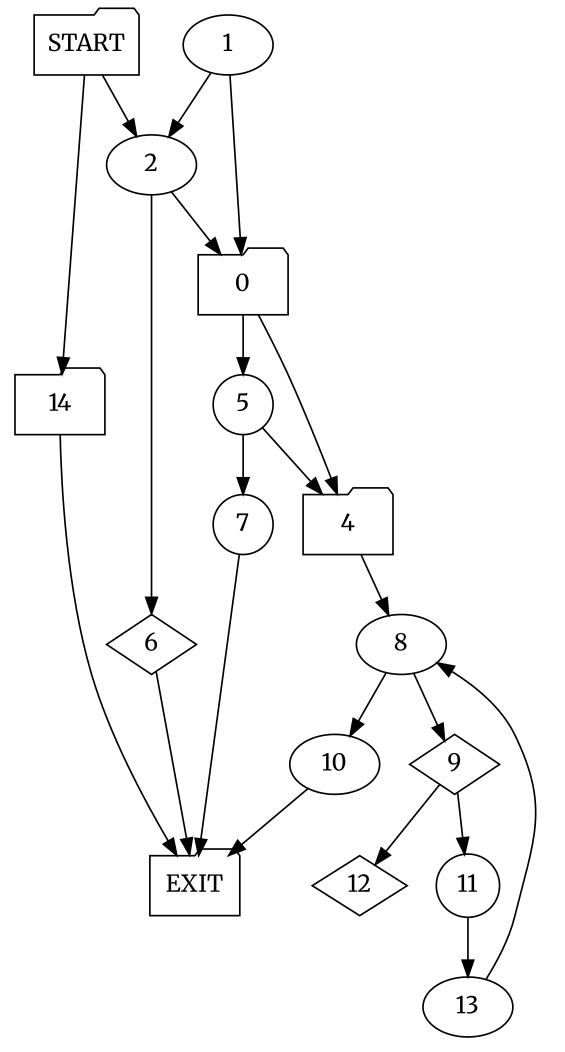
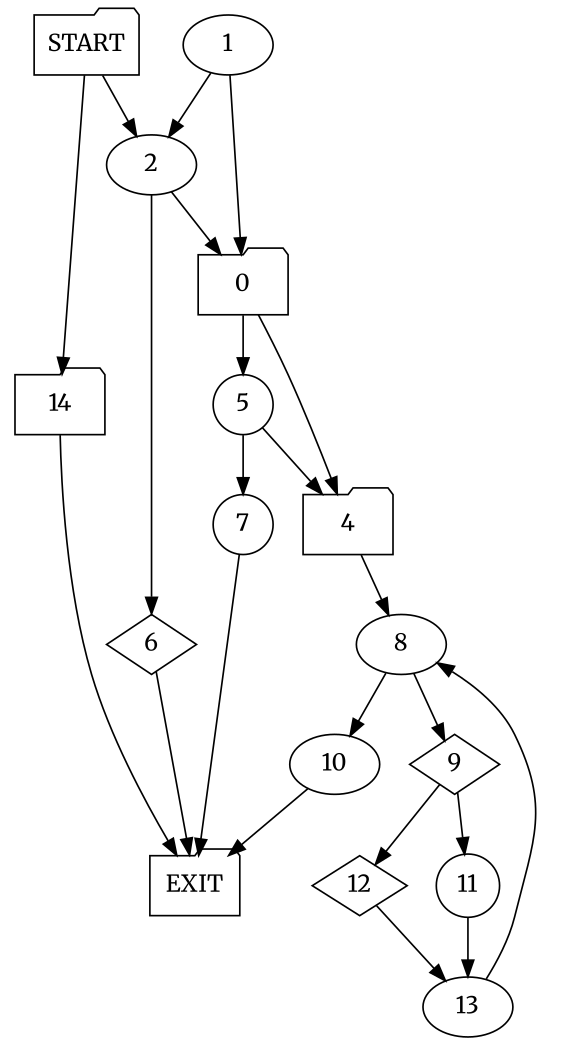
edge "12" -> "13": added
